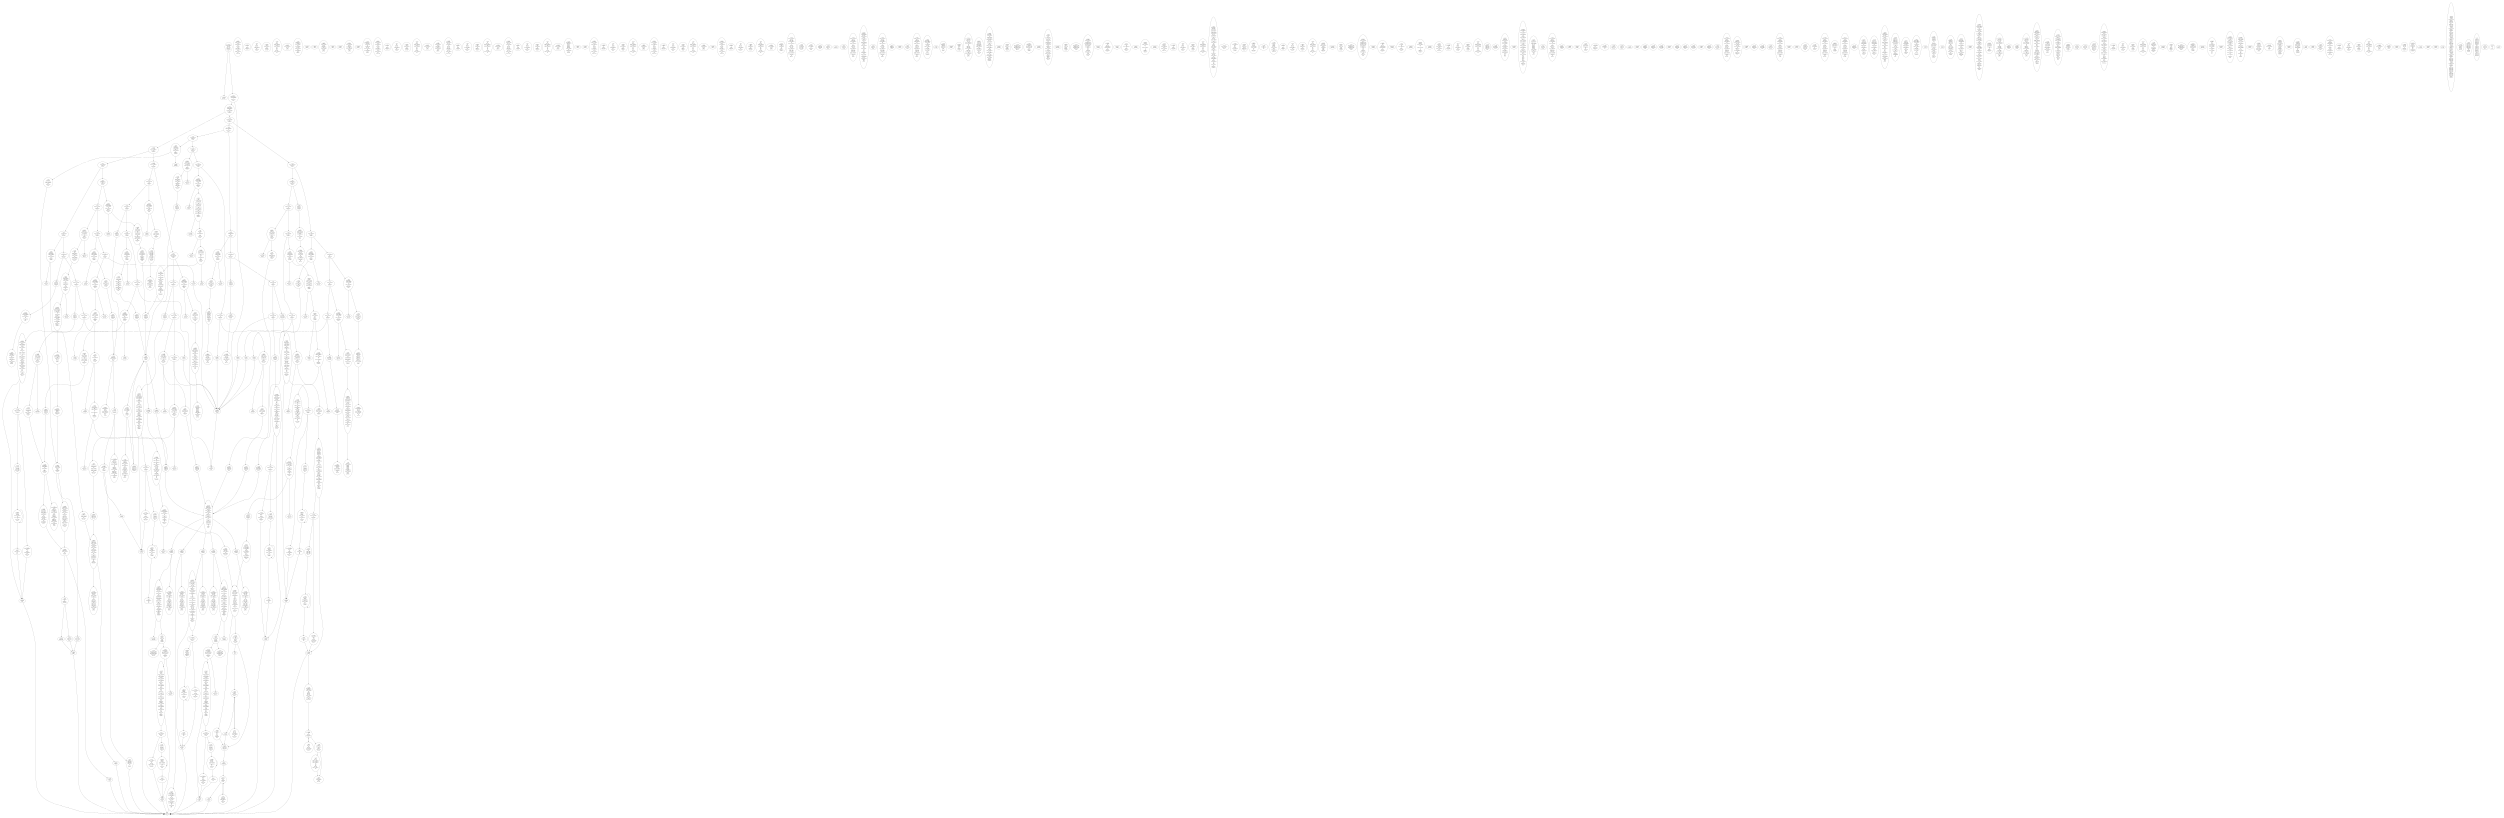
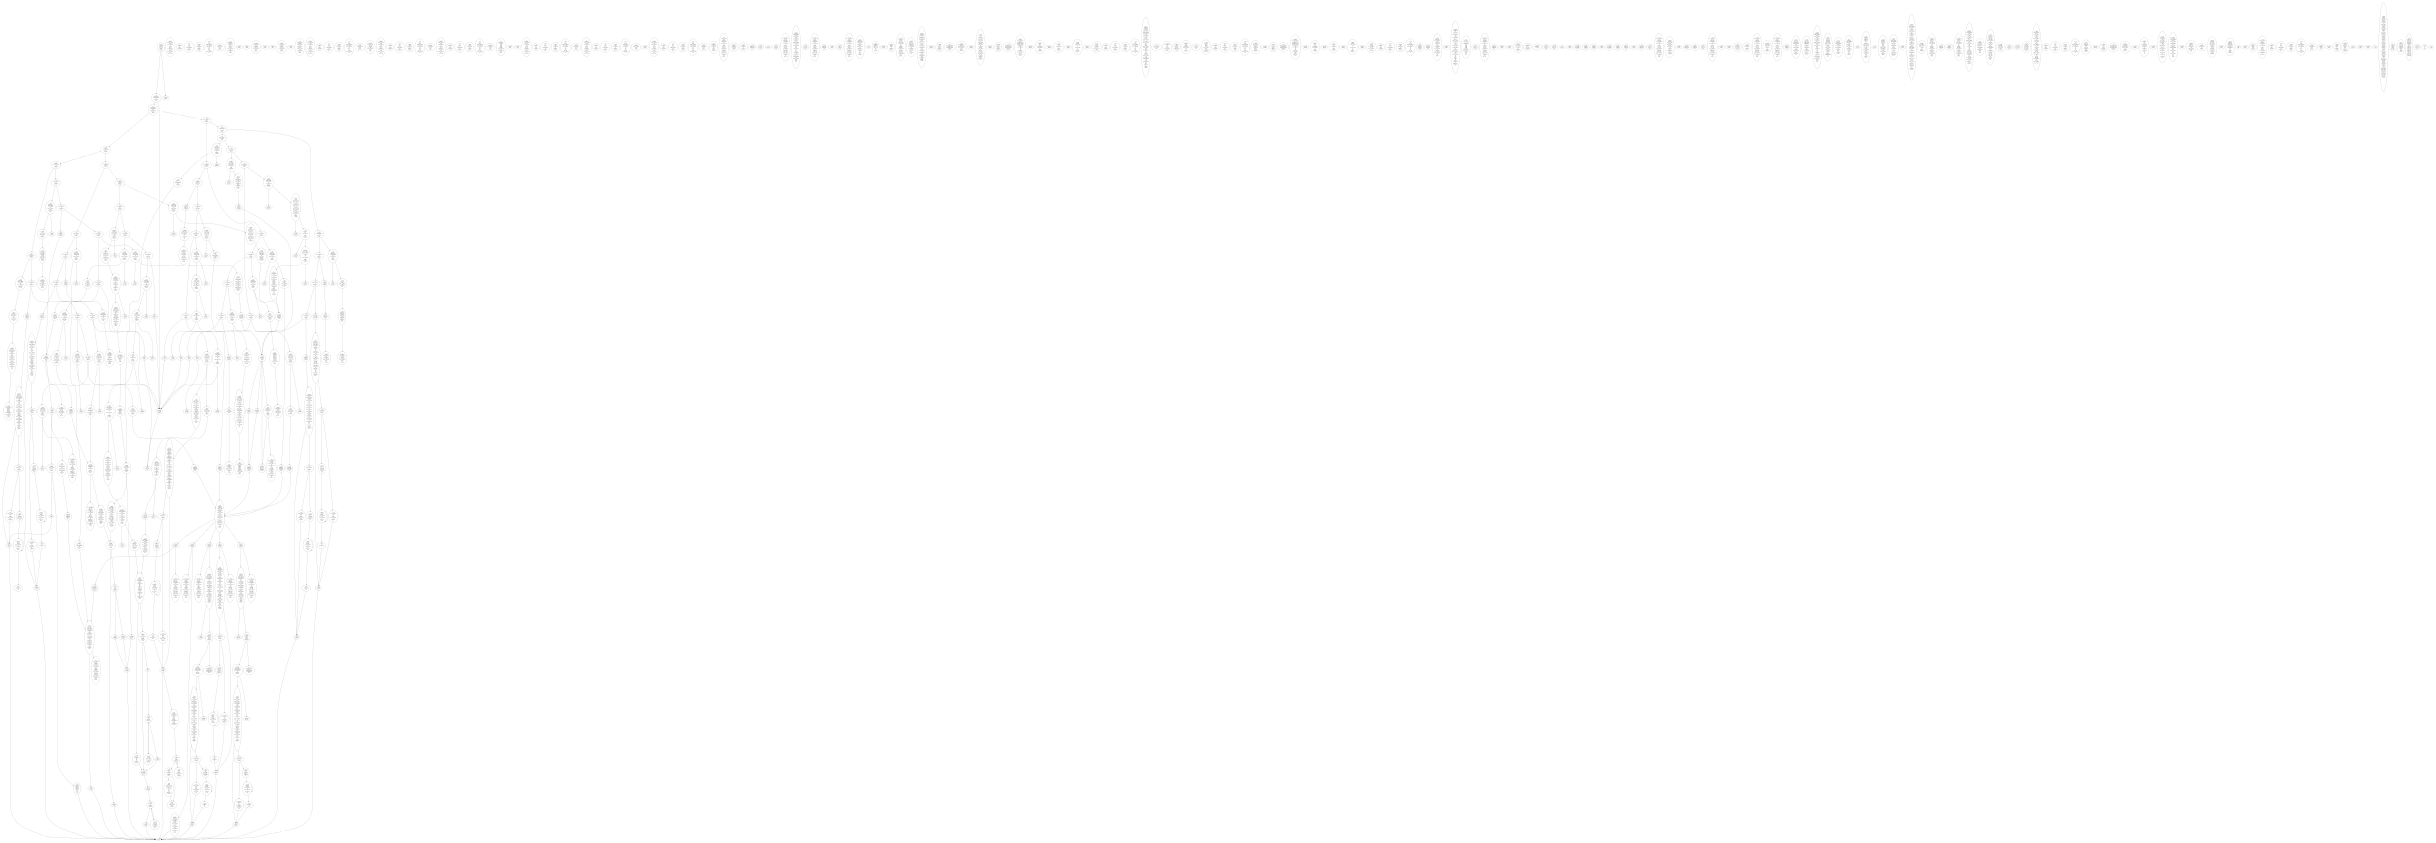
node "# 0x207 PUSHX Data REVERT": removed
node "# 0x2959 JUMPDEST PUSHX Data PUSHX Data PUSHX Data JUMP": added
